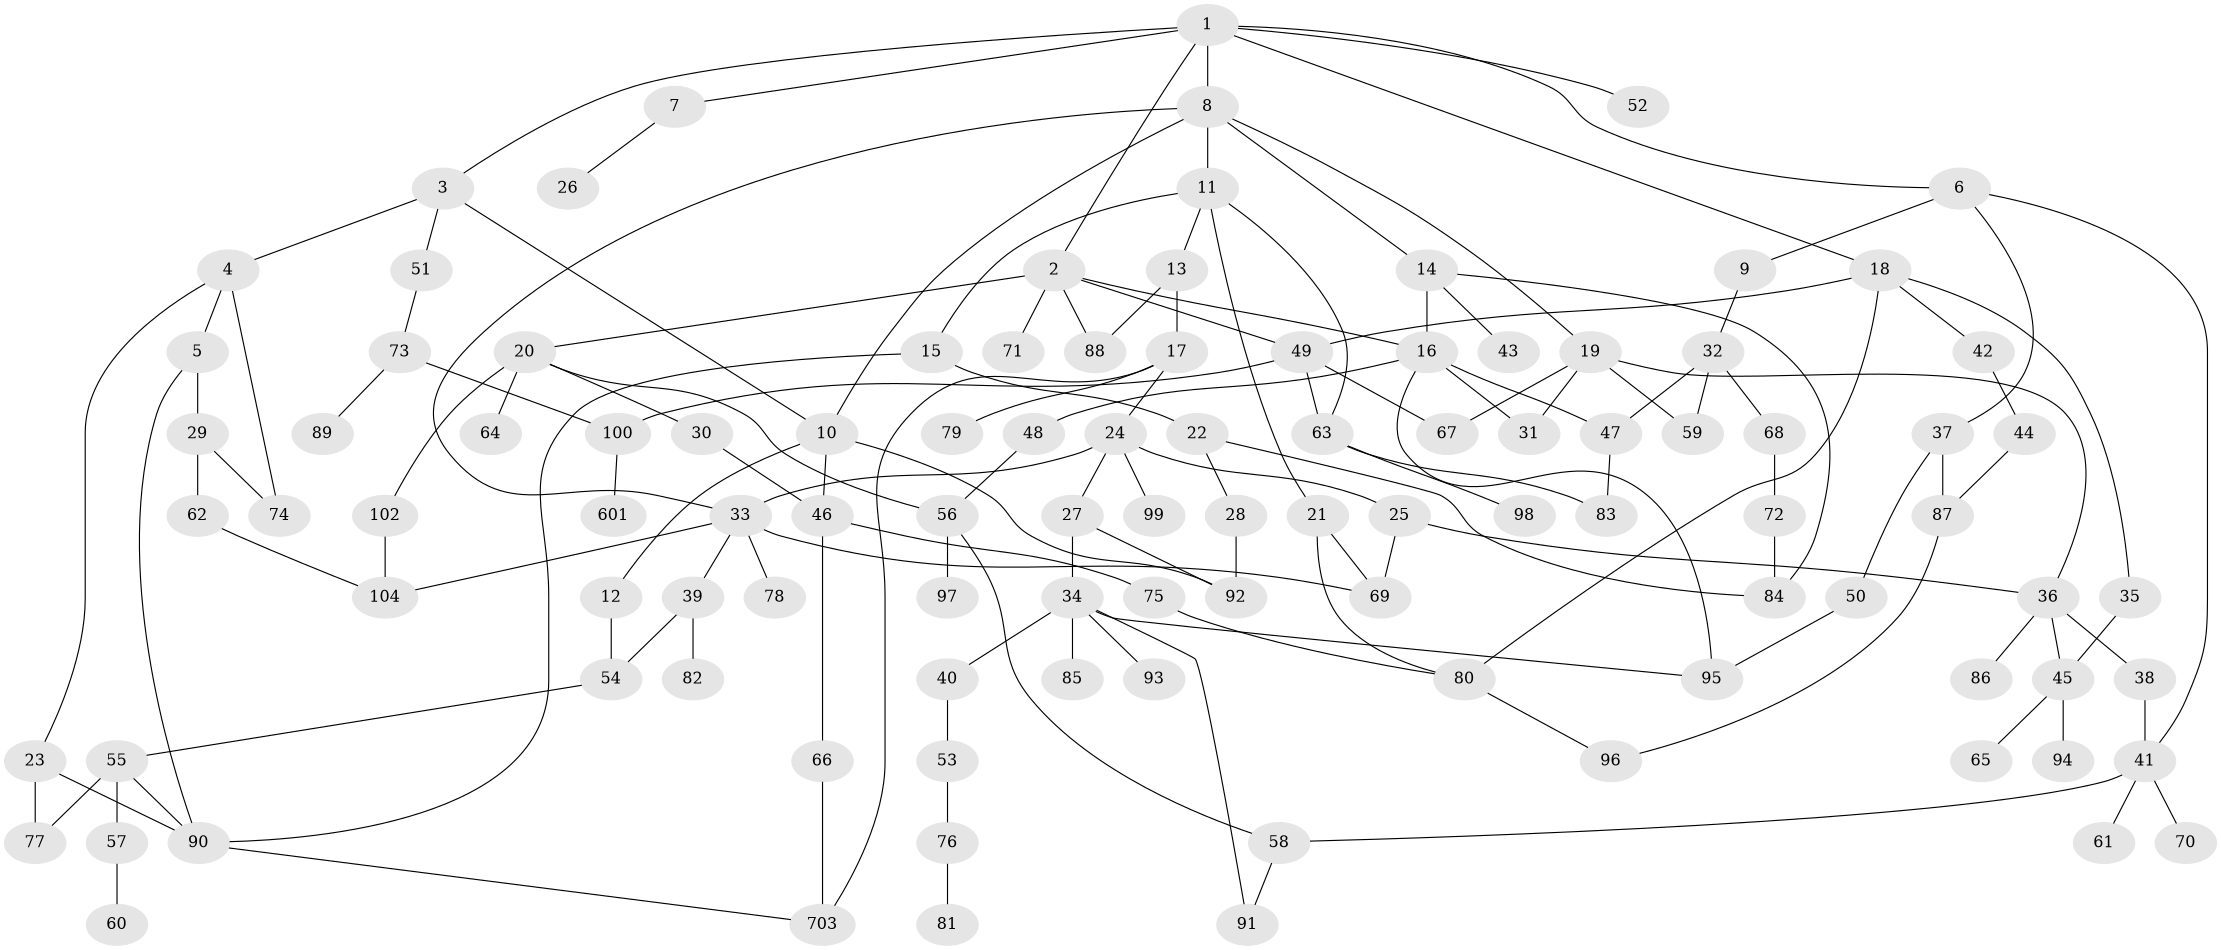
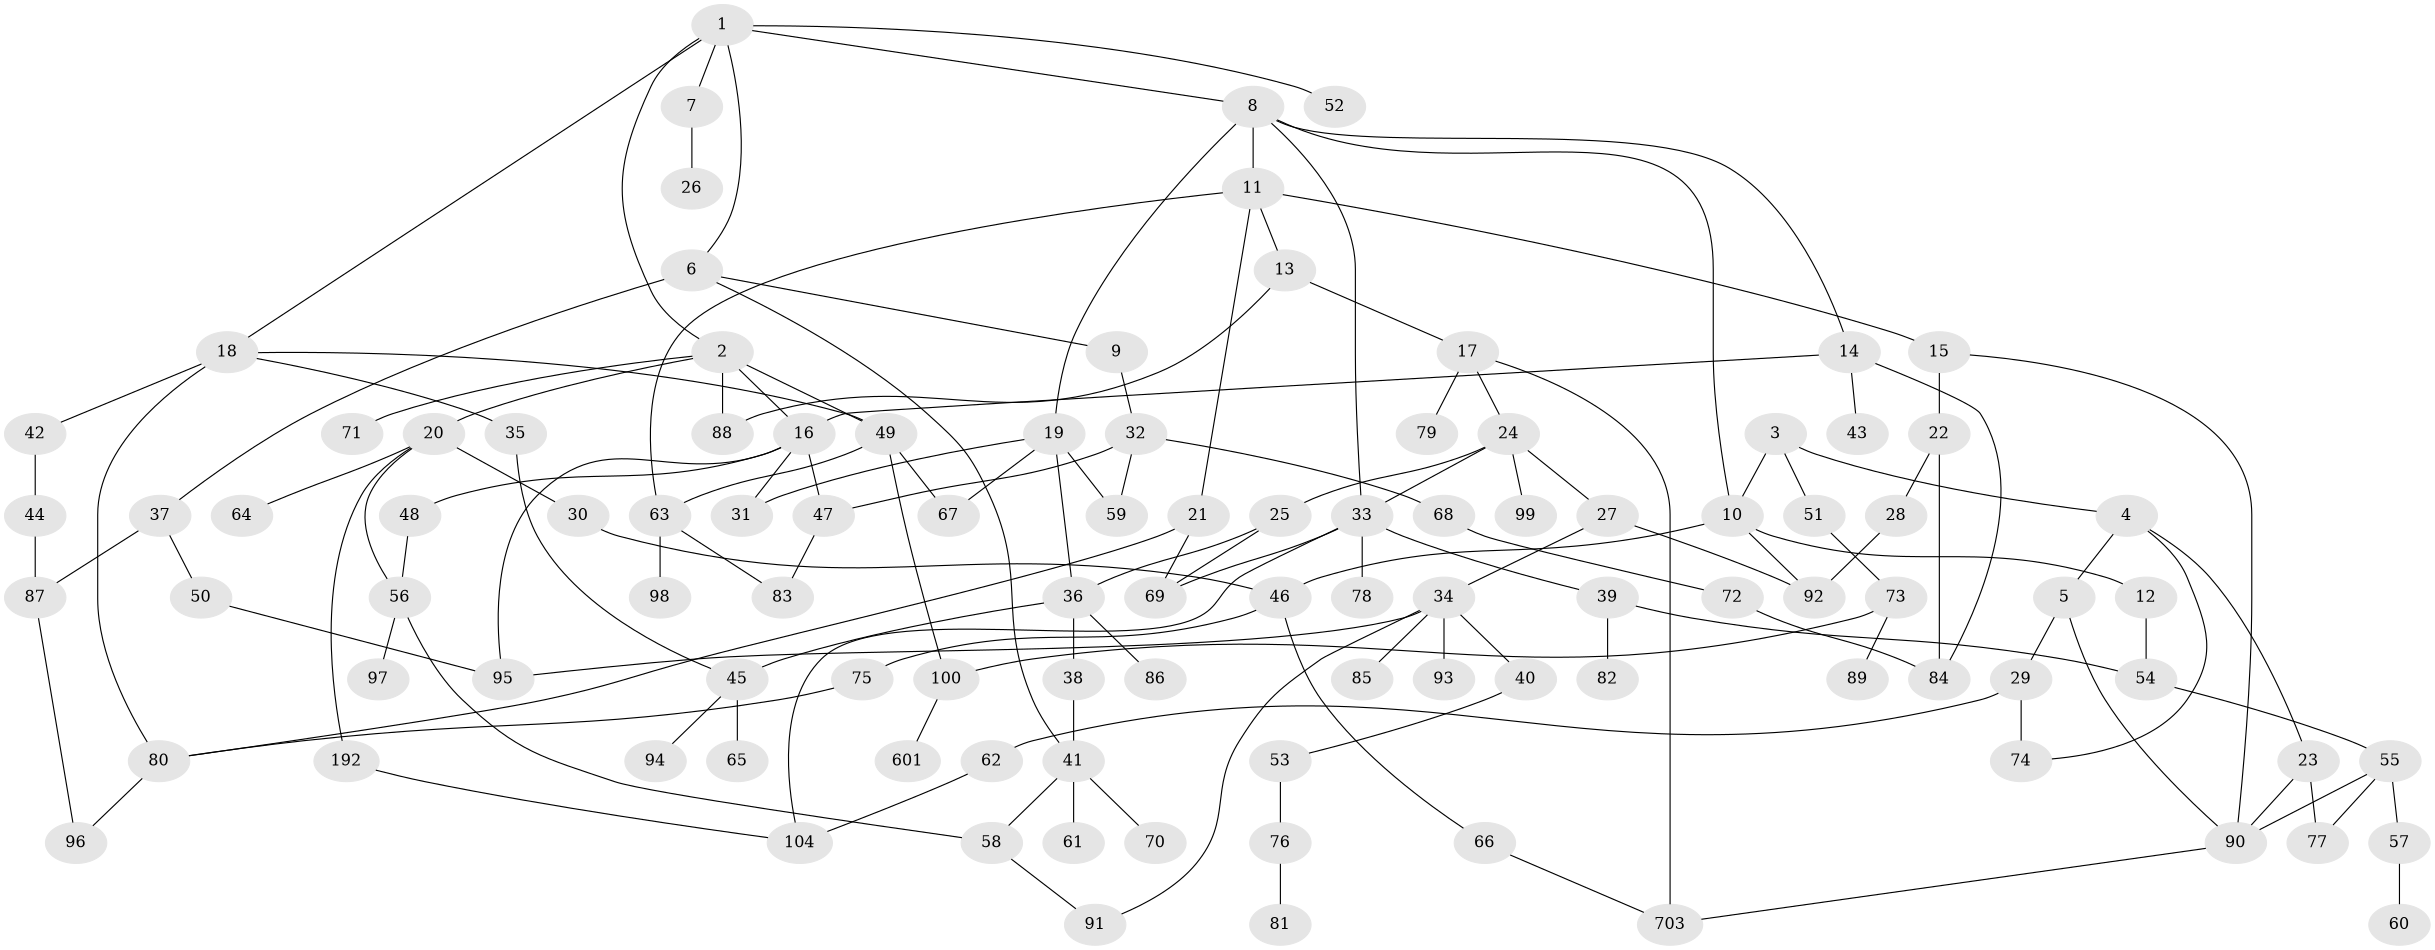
edge "1" -- "3": removed
node "102": label "102" -> "192"
